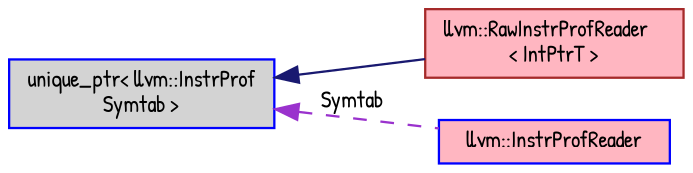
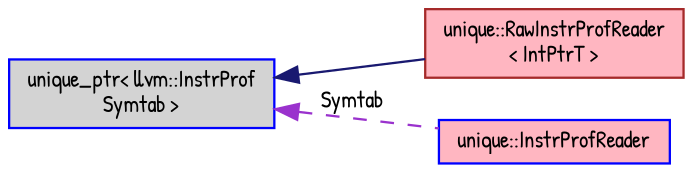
node "llvm::RawInstrProfReader < IntPtrT >": label "llvm::RawInstrProfReader < IntPtrT >" -> "unique::RawInstrProfReader < IntPtrT >"
node "llvm::InstrProfReader": label "llvm::InstrProfReader" -> "unique::InstrProfReader"
